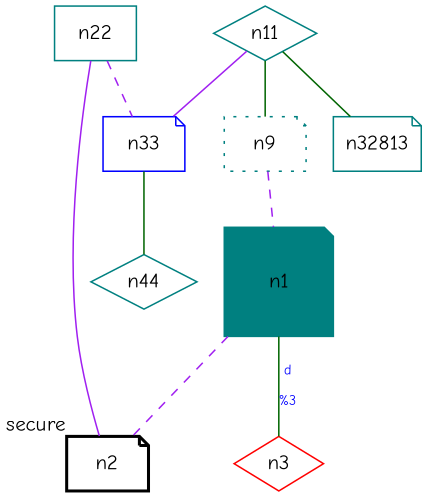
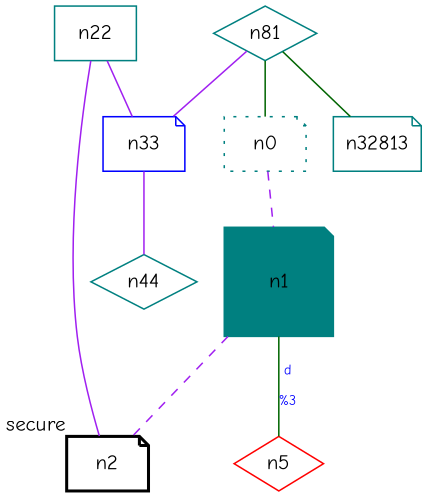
node "n11": label "n11" -> "n81"
edge "n22" -- "n33": style dashed -> solid
node "n9": label "n9" -> "n0"
edge "n33" -- "n44": color darkgreen -> purple
node "n3": label "n3" -> "n5"
